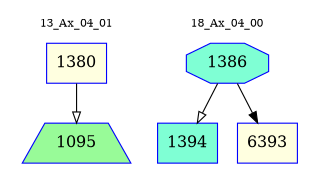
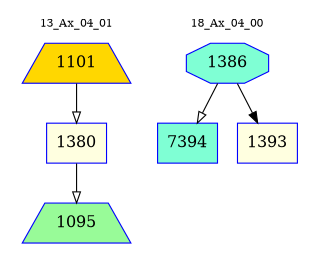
node "1101": added
node "1394": label "1394" -> "7394"
node "6393": label "6393" -> "1393"
